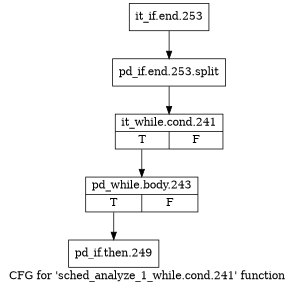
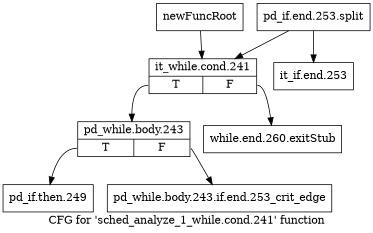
node "newFuncRoot": added
edge "it_if.end.253" -> "pd_if.end.253.split": reversed
node "while.end.260.exitStub": added
node "pd_while.body.243.if.end.253_crit_edge": added
